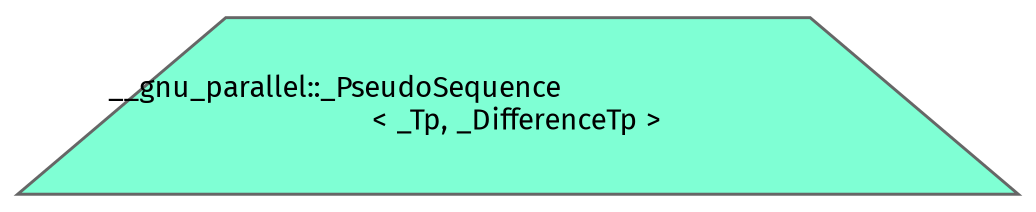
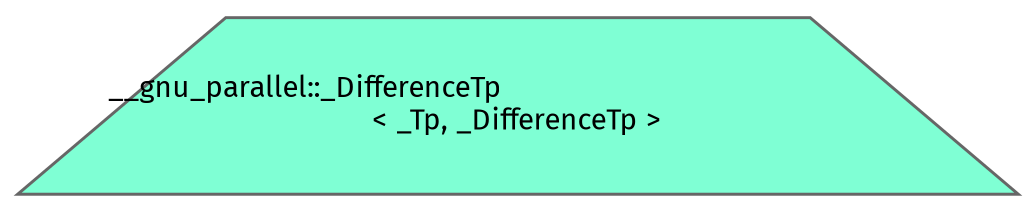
node "__gnu_parallel::_PseudoSequence < _Tp, _DifferenceTp >": label "__gnu_parallel::_PseudoSequence < _Tp, _DifferenceTp >" -> "__gnu_parallel::_DifferenceTp < _Tp, _DifferenceTp >"
